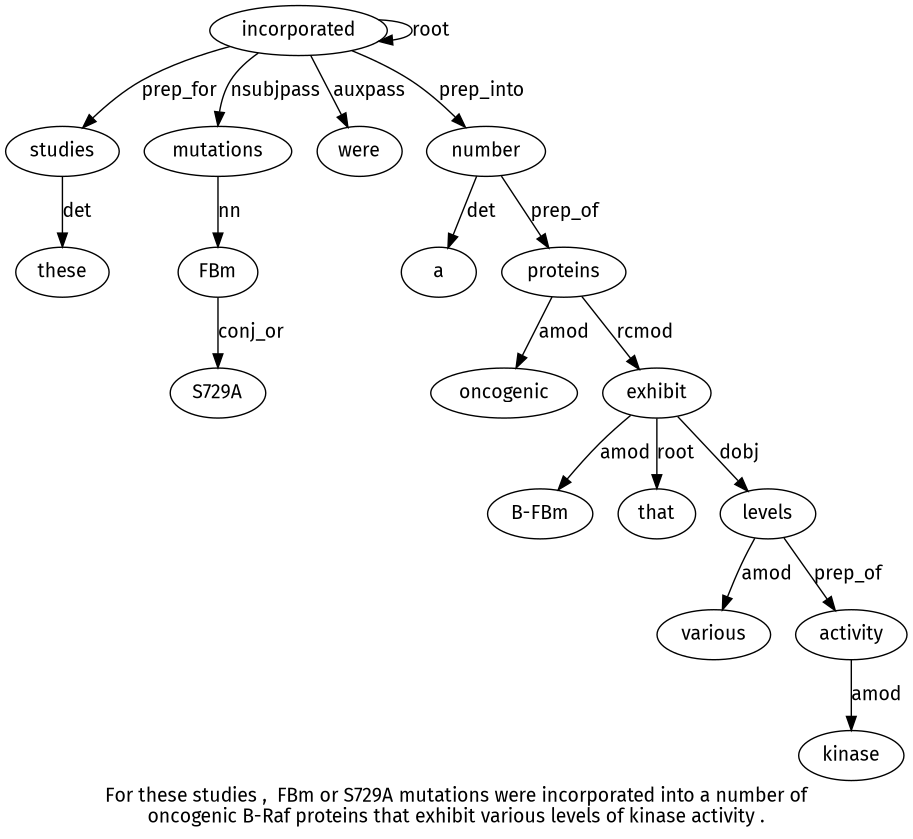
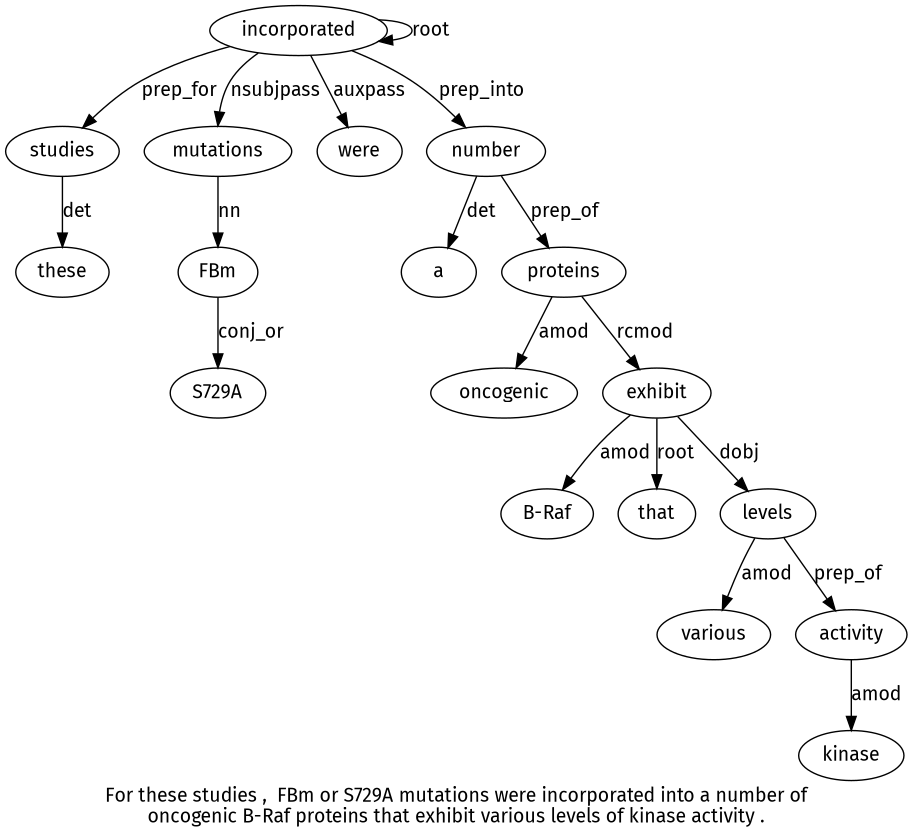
node "B-FBm": label "B-FBm" -> "B-Raf"
